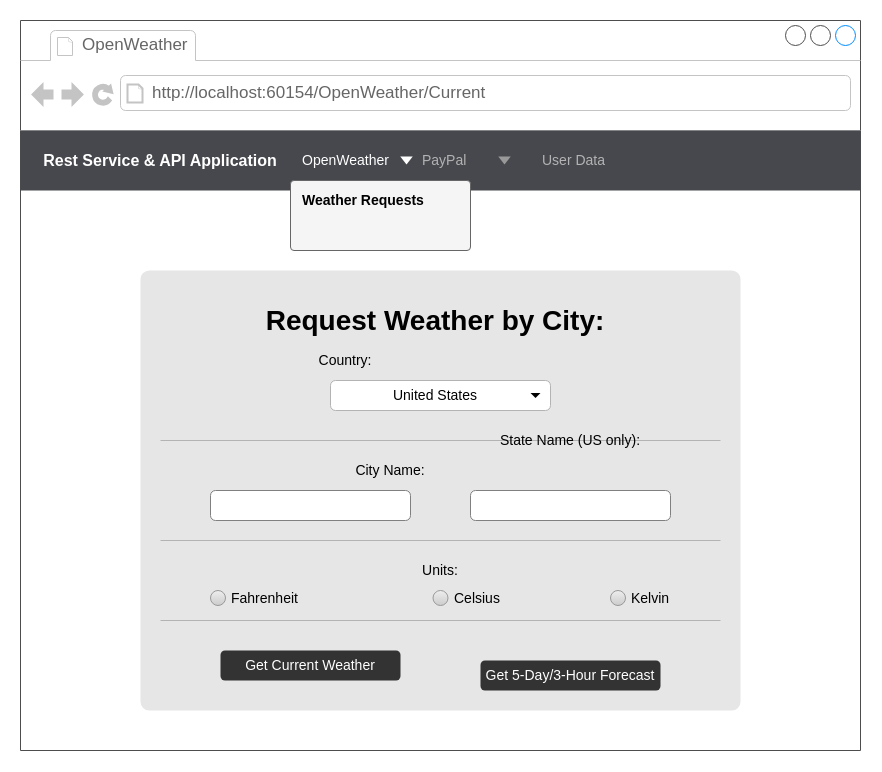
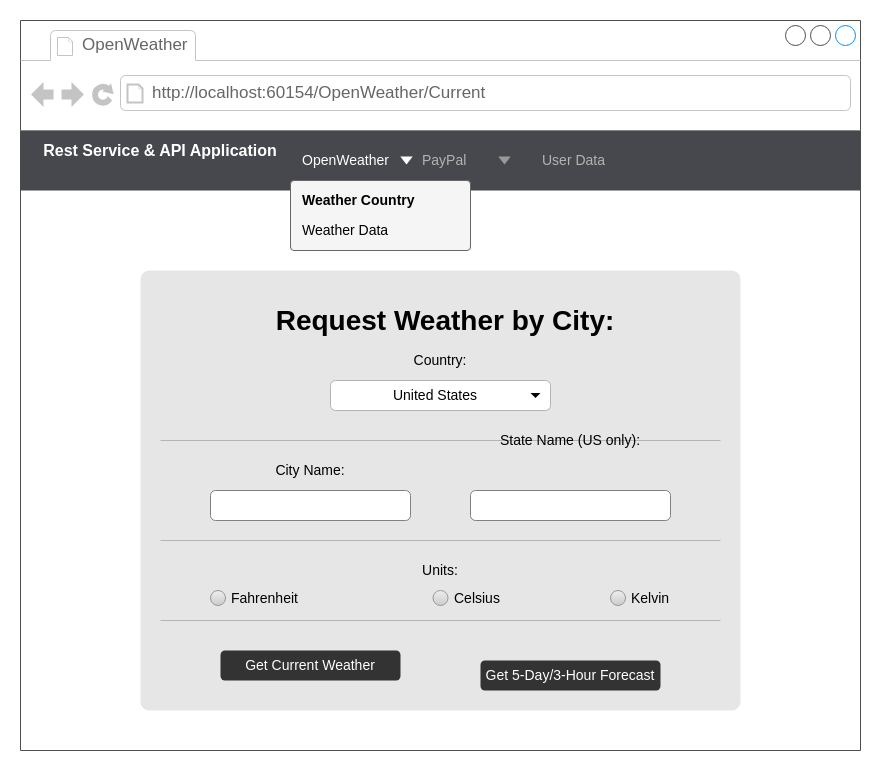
node "Rest Service & API Application": moved (161, 161) -> (161, 151)
node "Weather Requests": label "Weather Requests" -> "Weather Country"
node "Weather Data": added
node "Request Weather by City:": moved (436, 321) -> (446, 321)
node "Country:": moved (346, 361) -> (441, 361)
node "City Name:": moved (391, 471) -> (311, 471)
